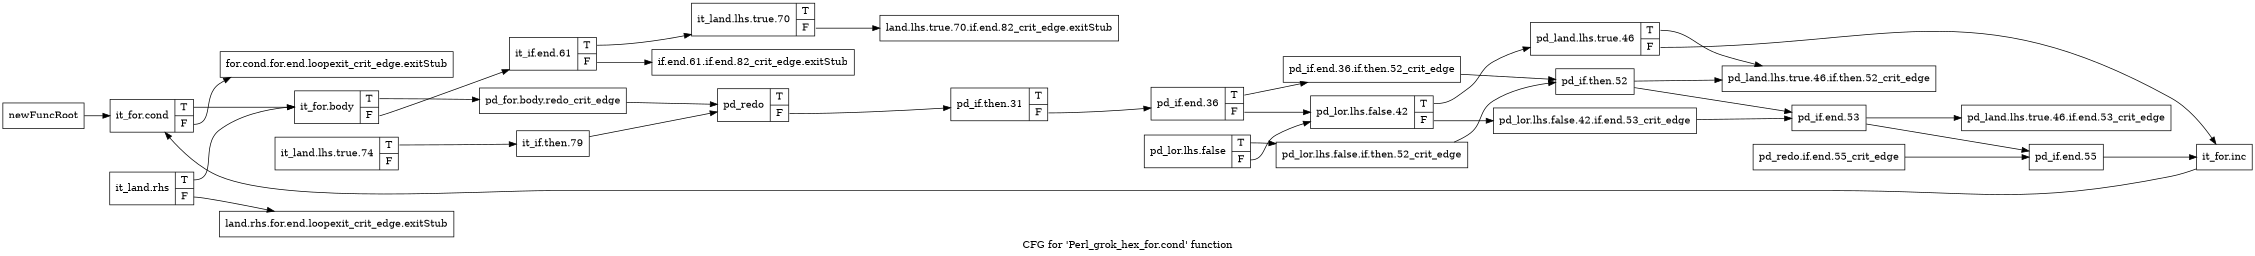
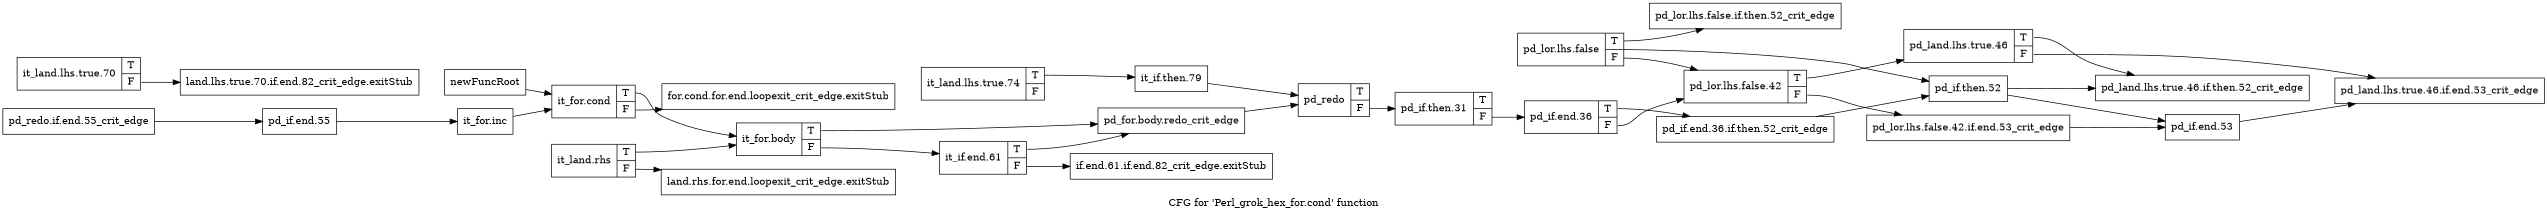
edge "pd_land.lhs.true.46" -> "it_for.inc": now "pd_land.lhs.true.46" -> "pd_land.lhs.true.46.if.end.53_crit_edge"
edge "it_if.end.61" -> "it_land.lhs.true.70": now "it_if.end.61" -> "pd_for.body.redo_crit_edge"
edge "pd_lor.lhs.false.if.then.52_crit_edge" -> "pd_if.then.52": now "pd_lor.lhs.false" -> "pd_if.then.52"
edge "pd_if.end.53" -> "pd_if.end.55": removed
